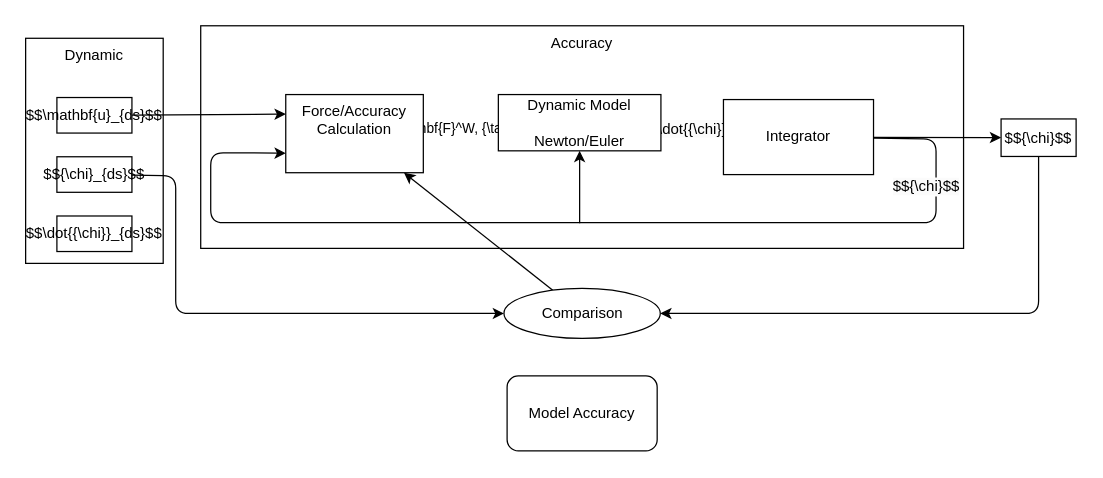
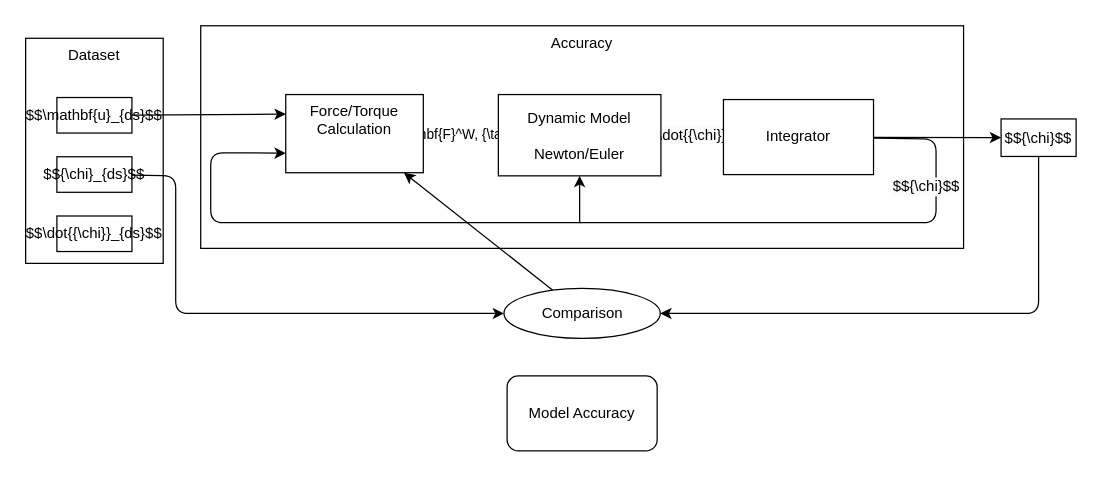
node "Dynamic": label "Dynamic" -> "Dataset"
node "Force/Accuracy Calculation": label "Force/Accuracy Calculation" -> "Force/Torque Calculation"
node "Dynamic Model Newton/Euler": size 163x56 -> 163x81
